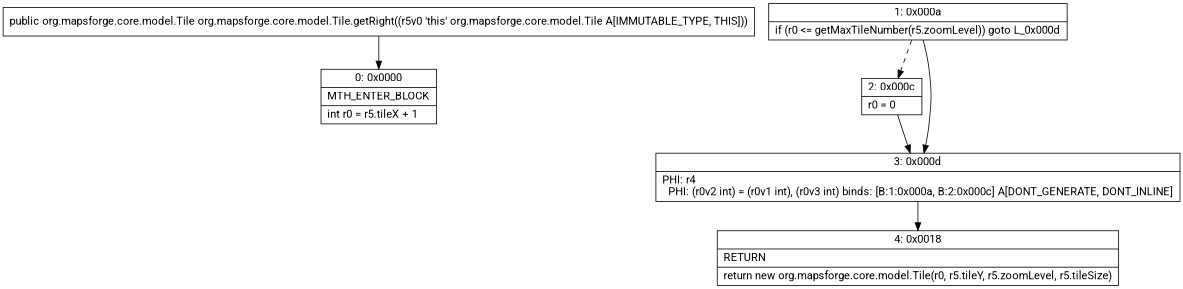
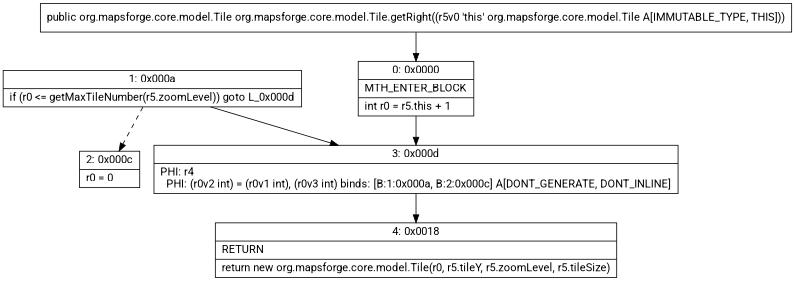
node "0: 0x0000": text "int r0 = r5.tileX + 1" -> "int r0 = r5.this + 1"
edge "2: 0x000c" -> "3: 0x000d": now "0: 0x0000" -> "3: 0x000d"
